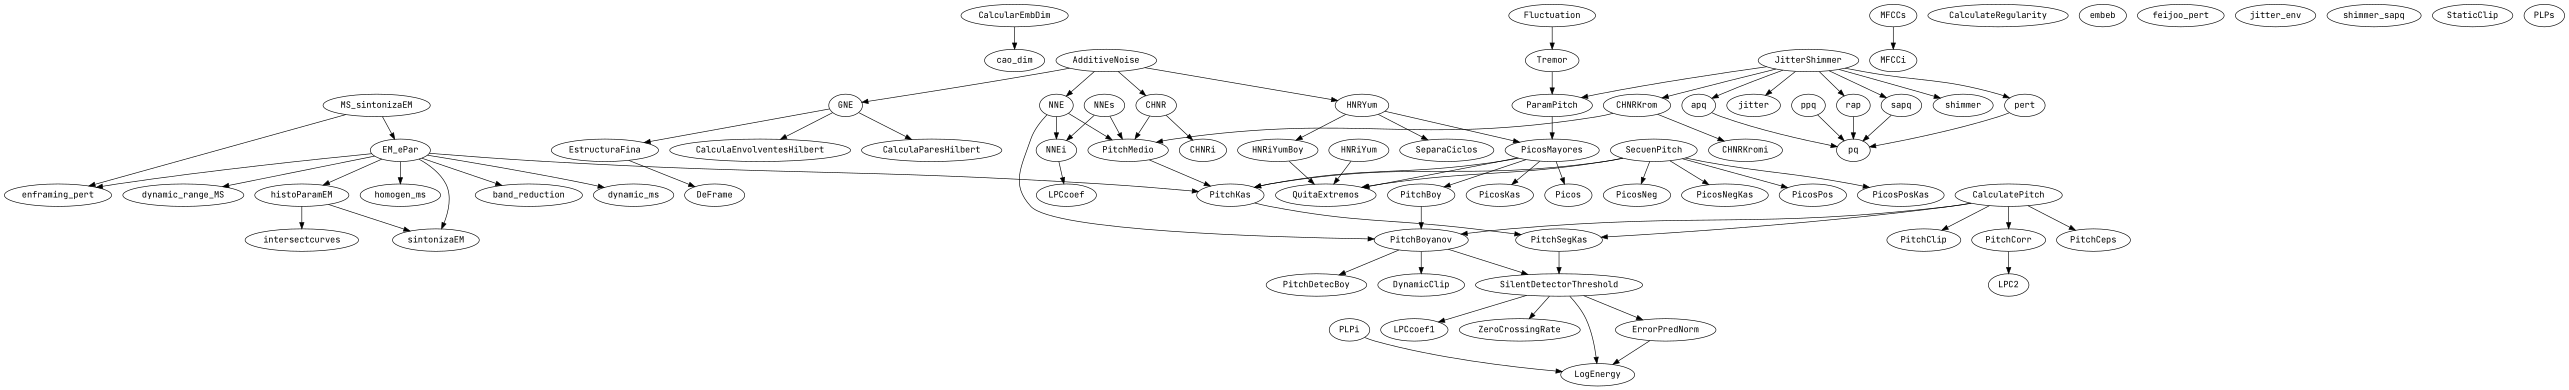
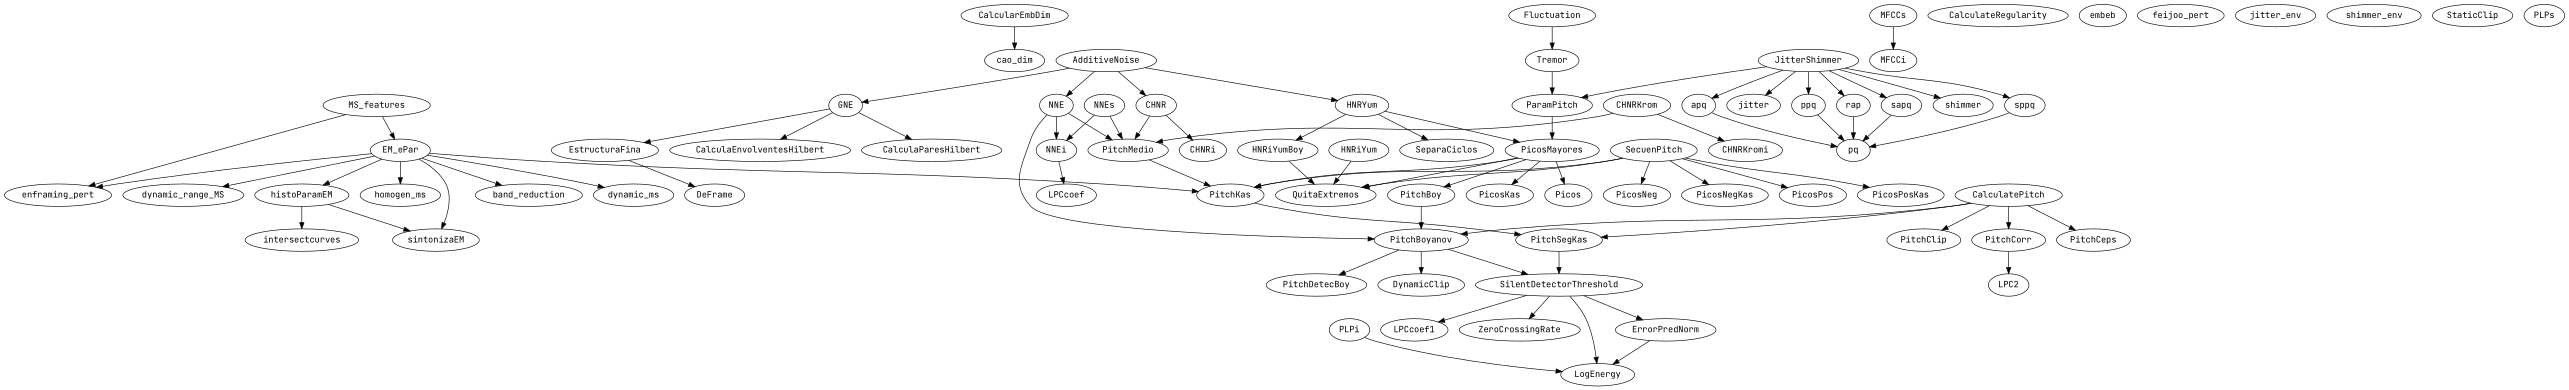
node "shimmer_sapq": label "shimmer_sapq" -> "shimmer_env"
edge "JitterShimmer" -> "CHNRKrom": now "JitterShimmer" -> "ppq"
node "MS_sintonizaEM": label "MS_sintonizaEM" -> "MS_features"
node "pert": label "pert" -> "sppq"
